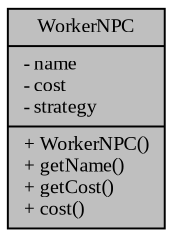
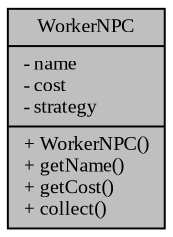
node "WorkerNPC": text "+ cost()" -> "+ collect()"
